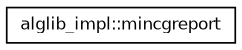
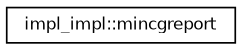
node "alglib_impl::mincgreport": label "alglib_impl::mincgreport" -> "impl_impl::mincgreport"
